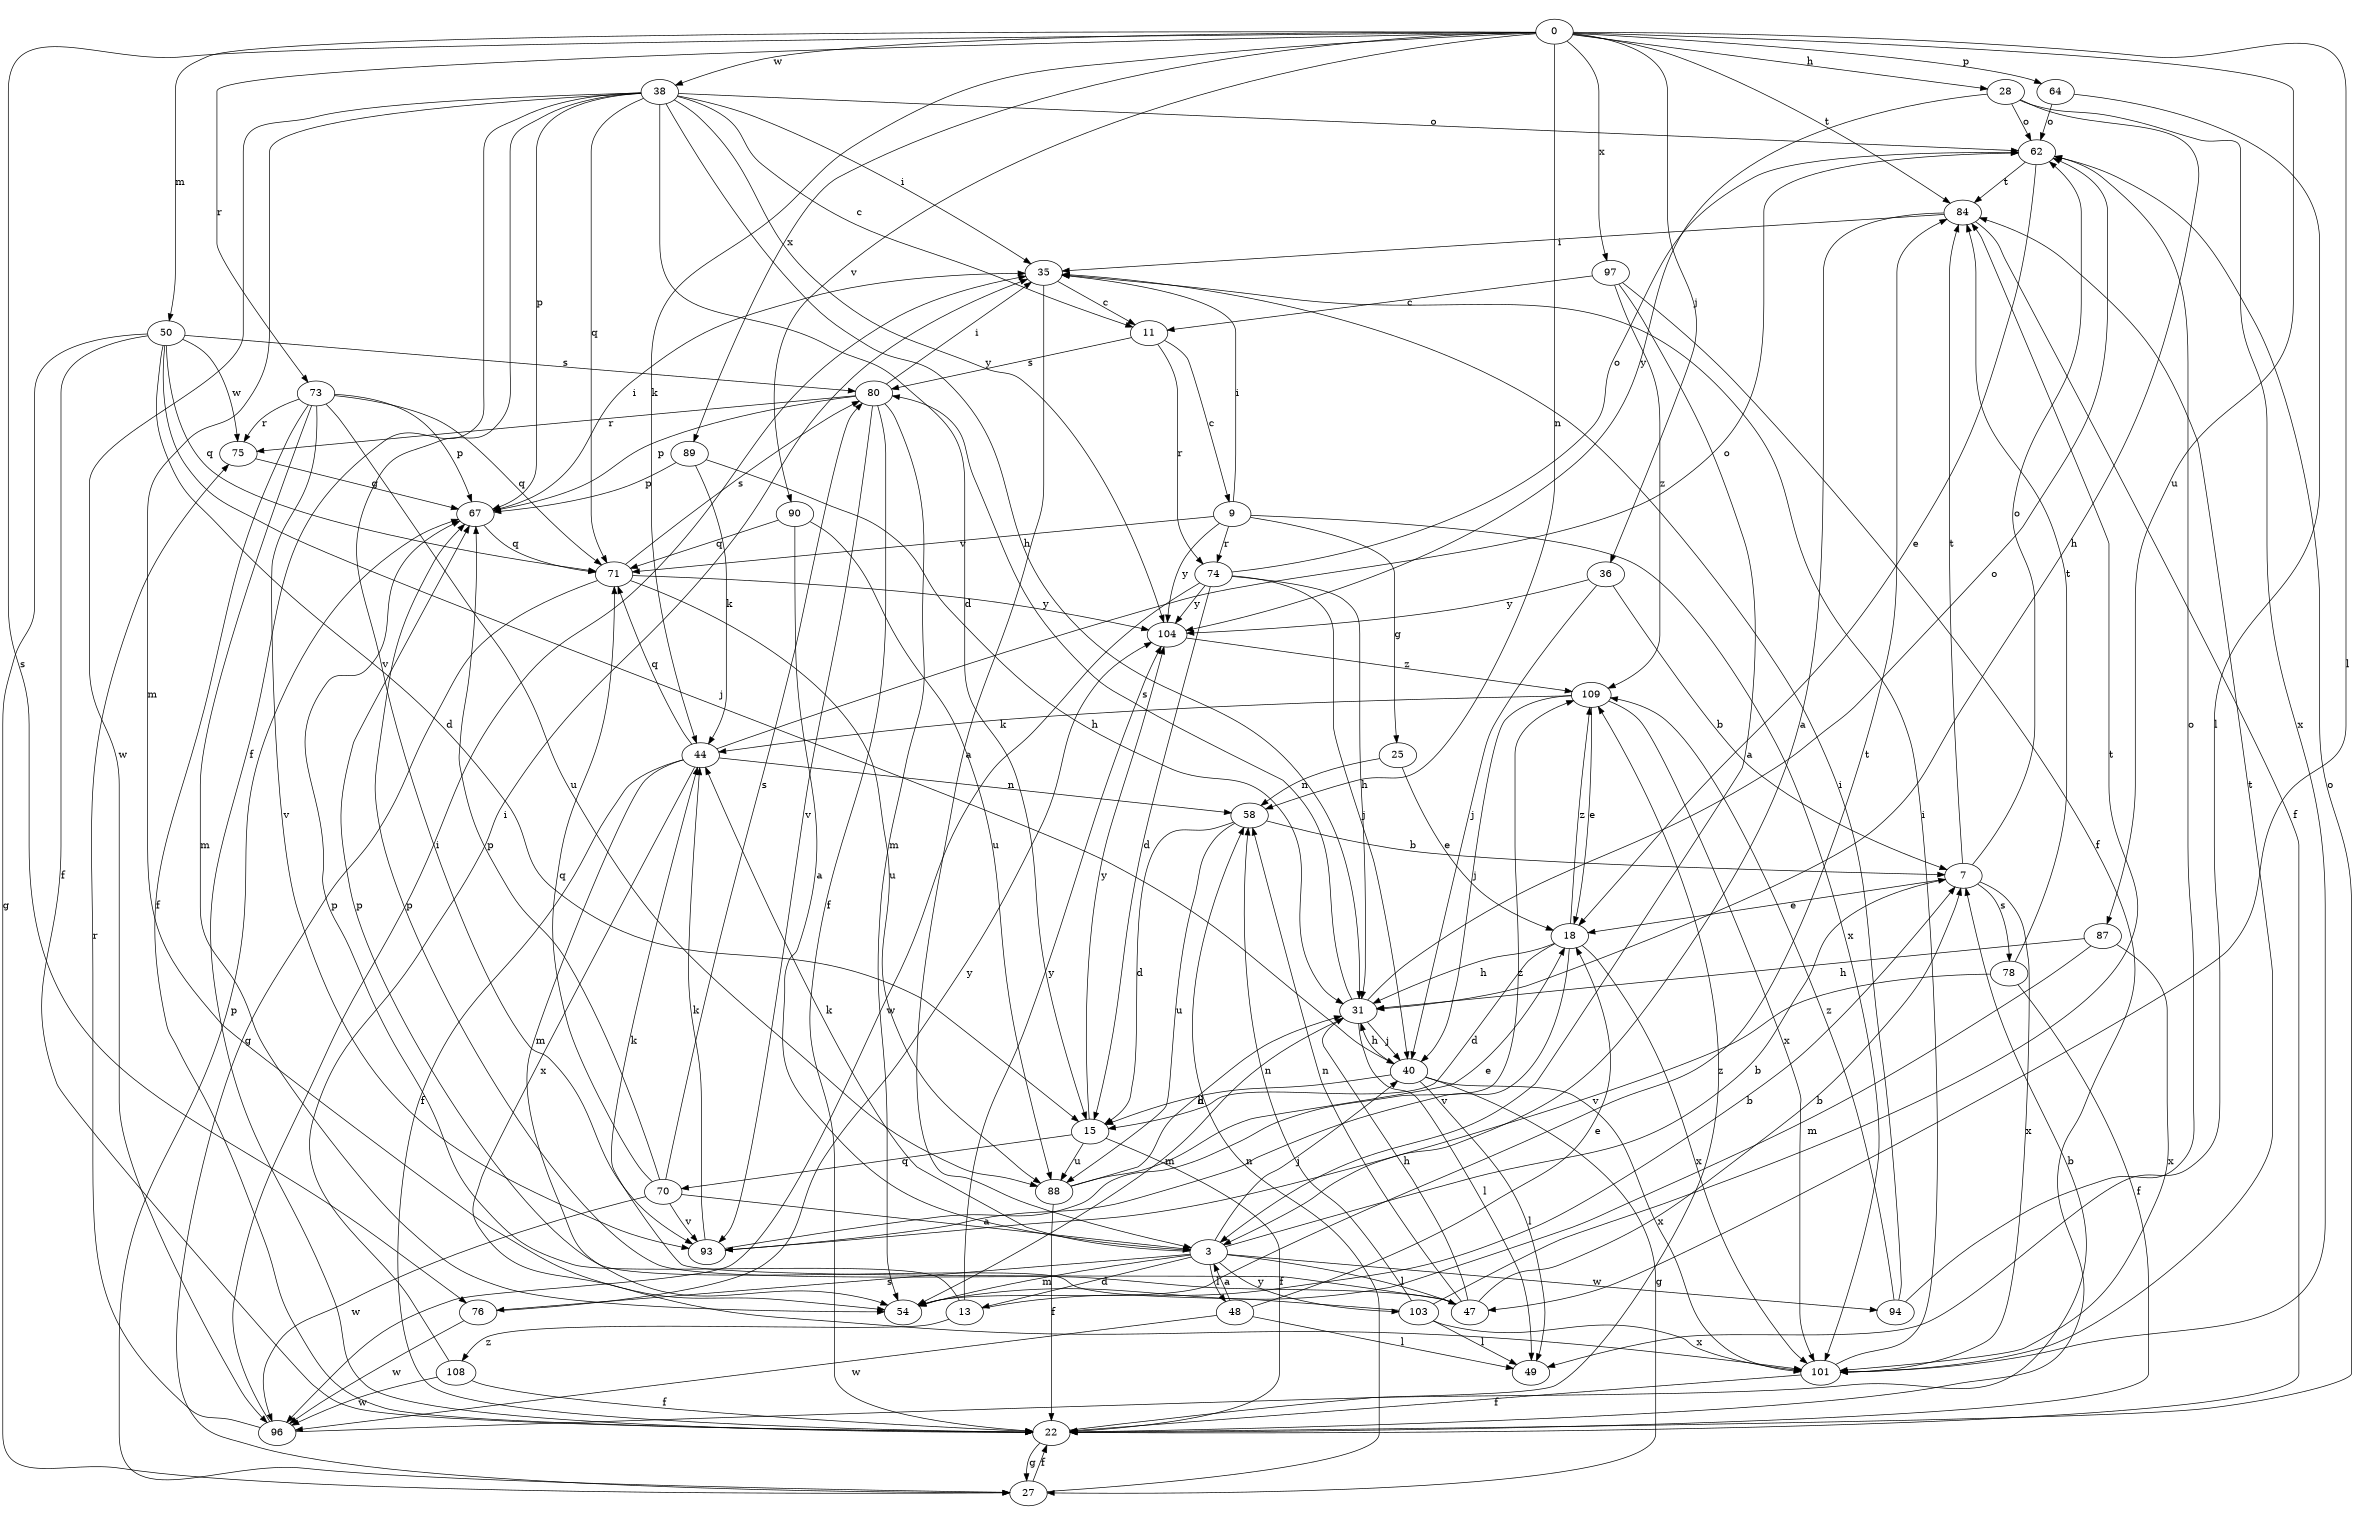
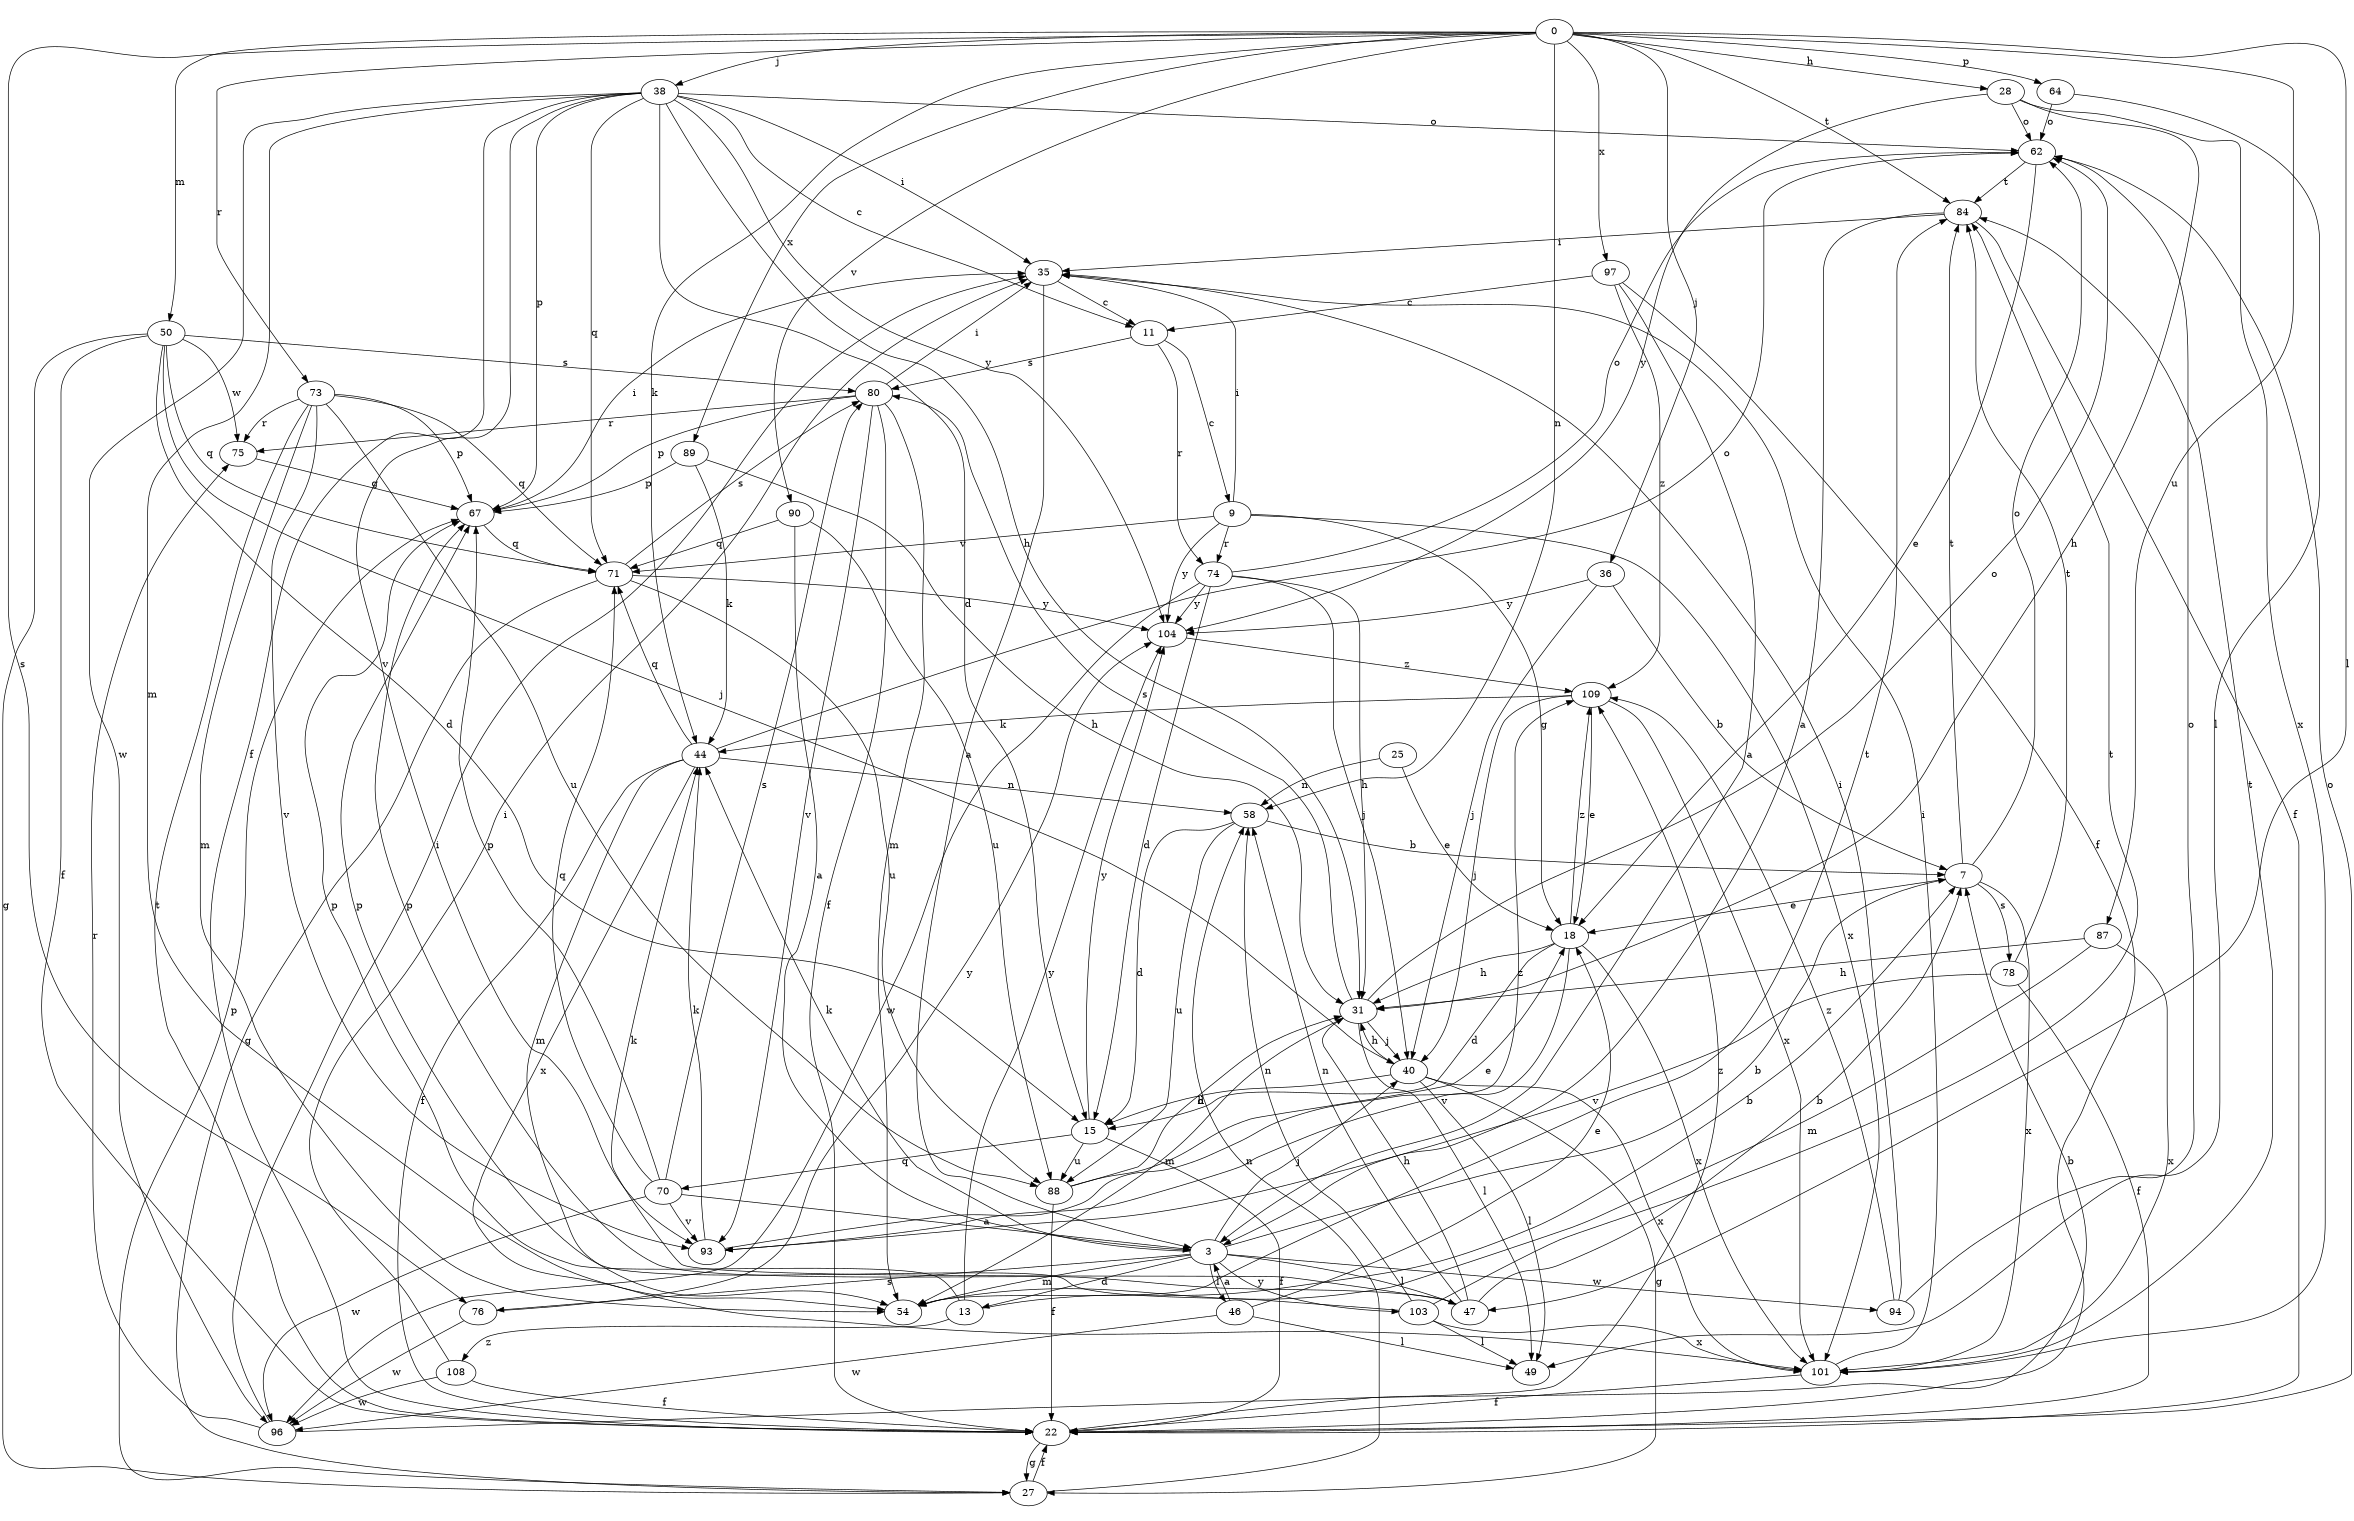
edge "0" -> "38": label "w" -> "j"
edge "9" -> "25": now "9" -> "18"
edge "73" -> "22": label "f" -> "t"
node "48": label "48" -> "46"
